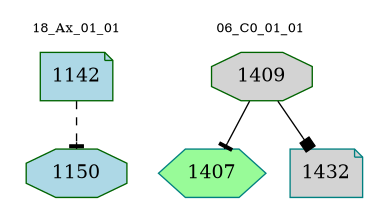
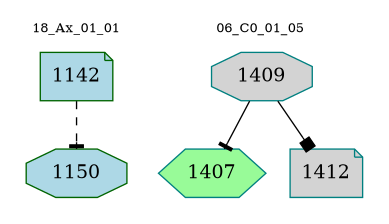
cluster "06_C0_01_01": label "06_C0_01_01" -> "06_C0_01_05"
node "1409": color darkgreen -> teal
node "1432": label "1432" -> "1412"
